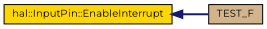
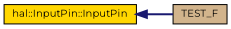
node "hal::InputPin::EnableInterrupt": label "hal::InputPin::EnableInterrupt" -> "hal::InputPin::InputPin"
